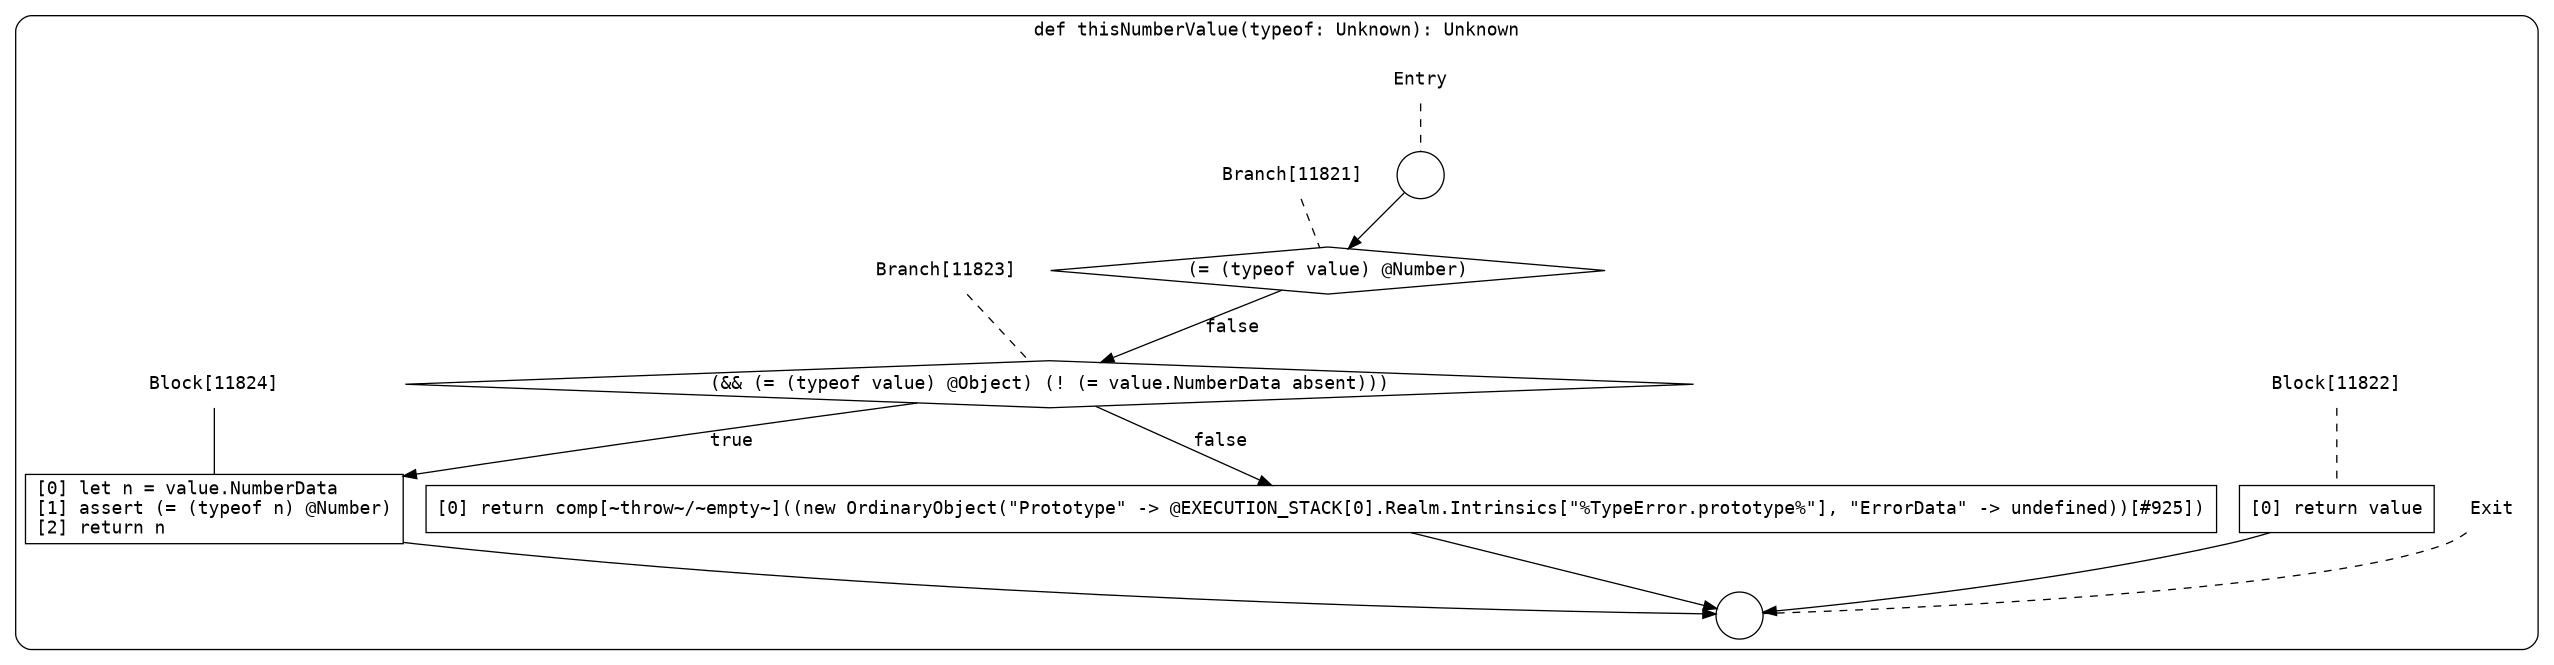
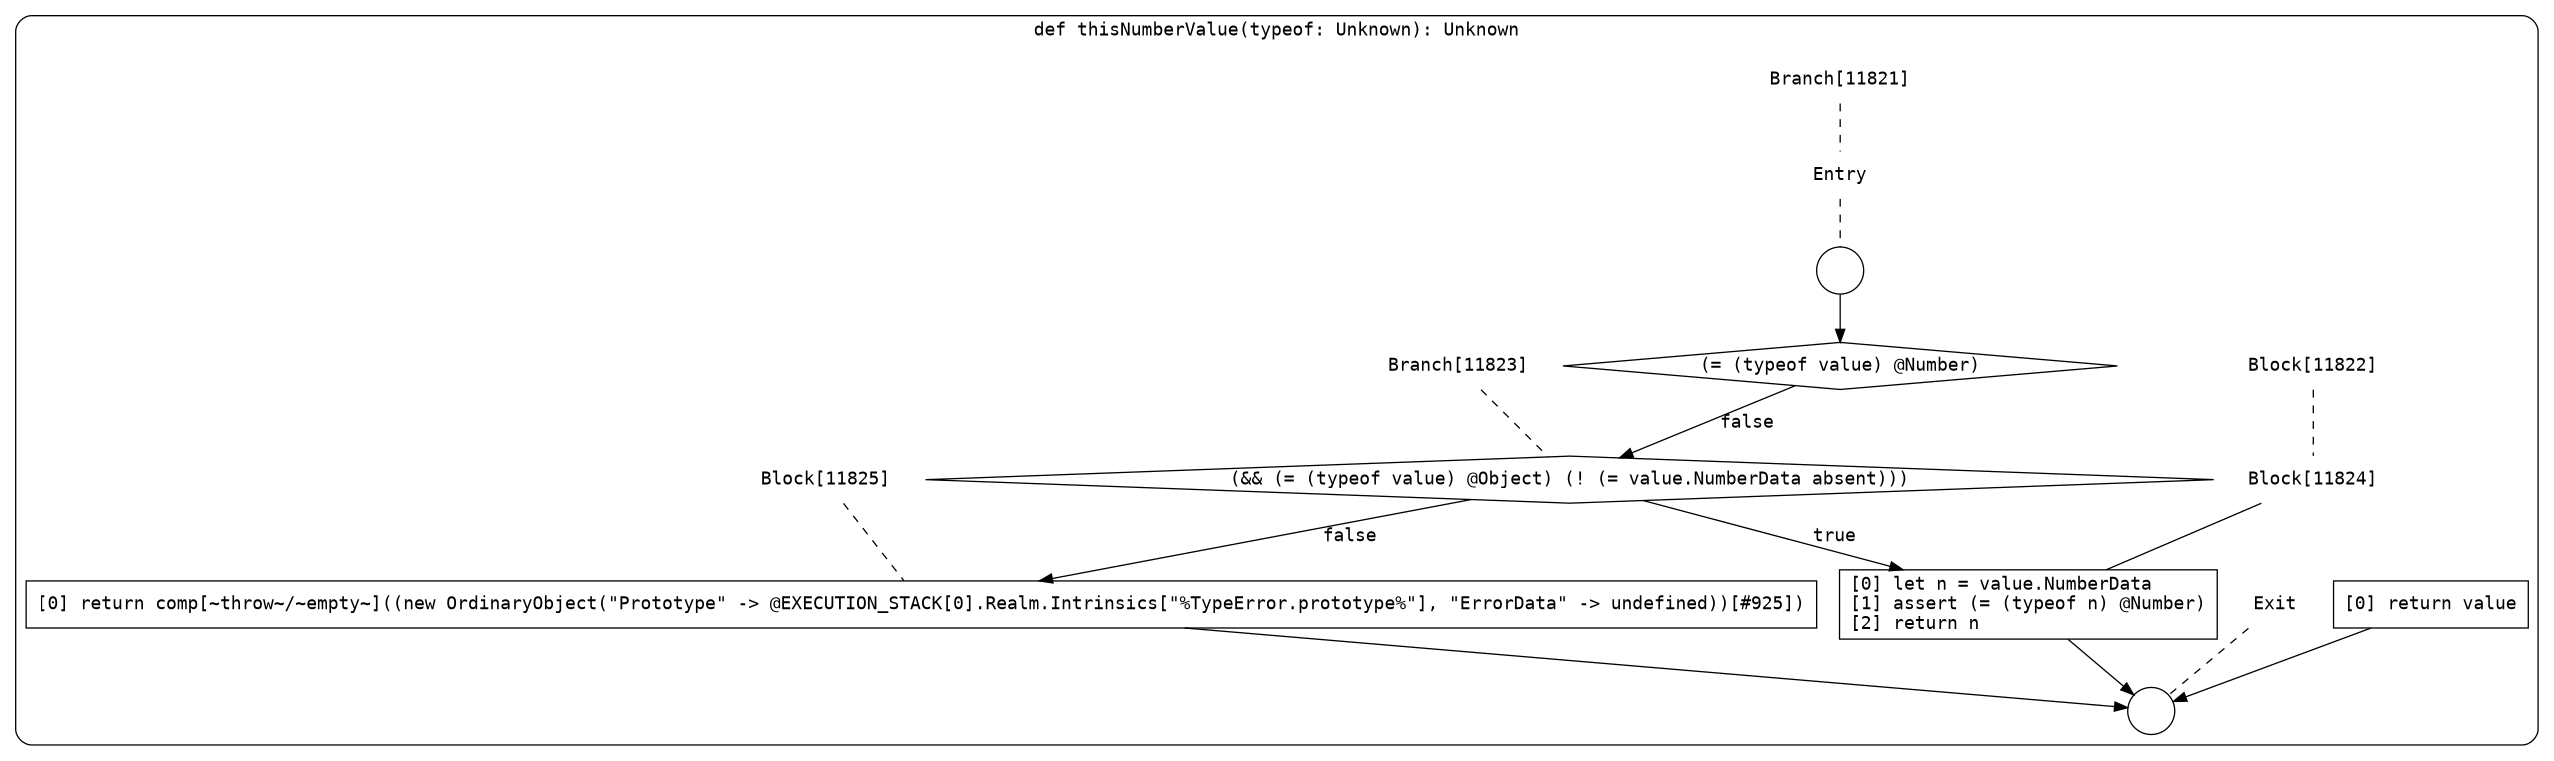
edge "Branch[11821]" -- "(= (typeof value) @Number)": now "Branch[11821]" -- "Entry"
edge "Block[11822]" -- "[0] return value": now "Block[11822]" -- "Block[11824]"
node "Block[11825]": added
